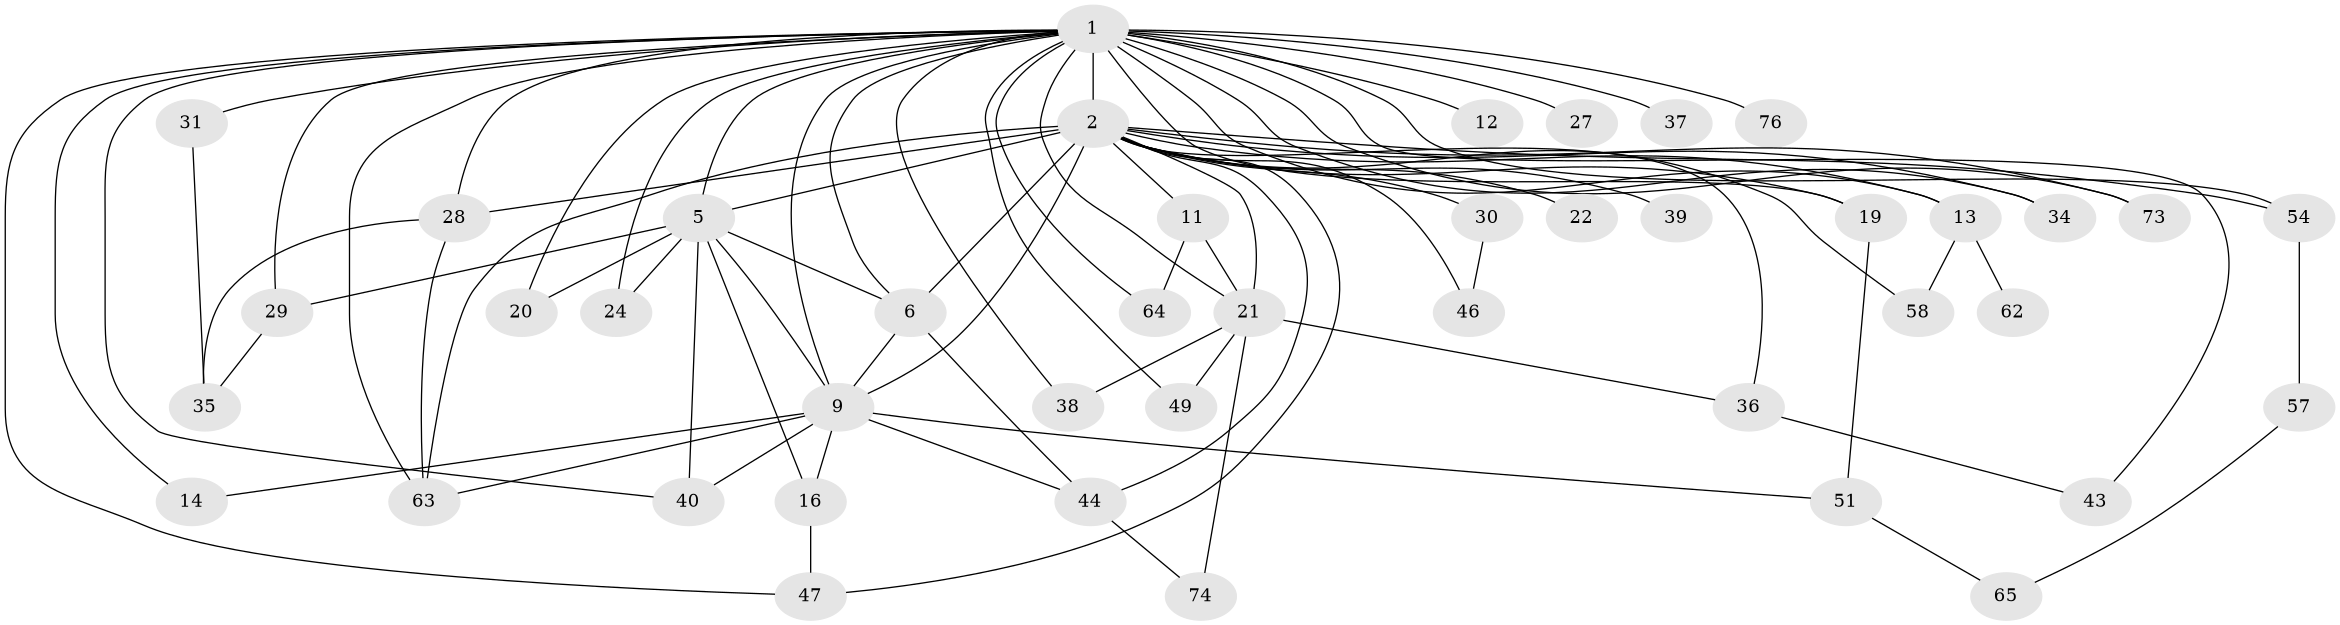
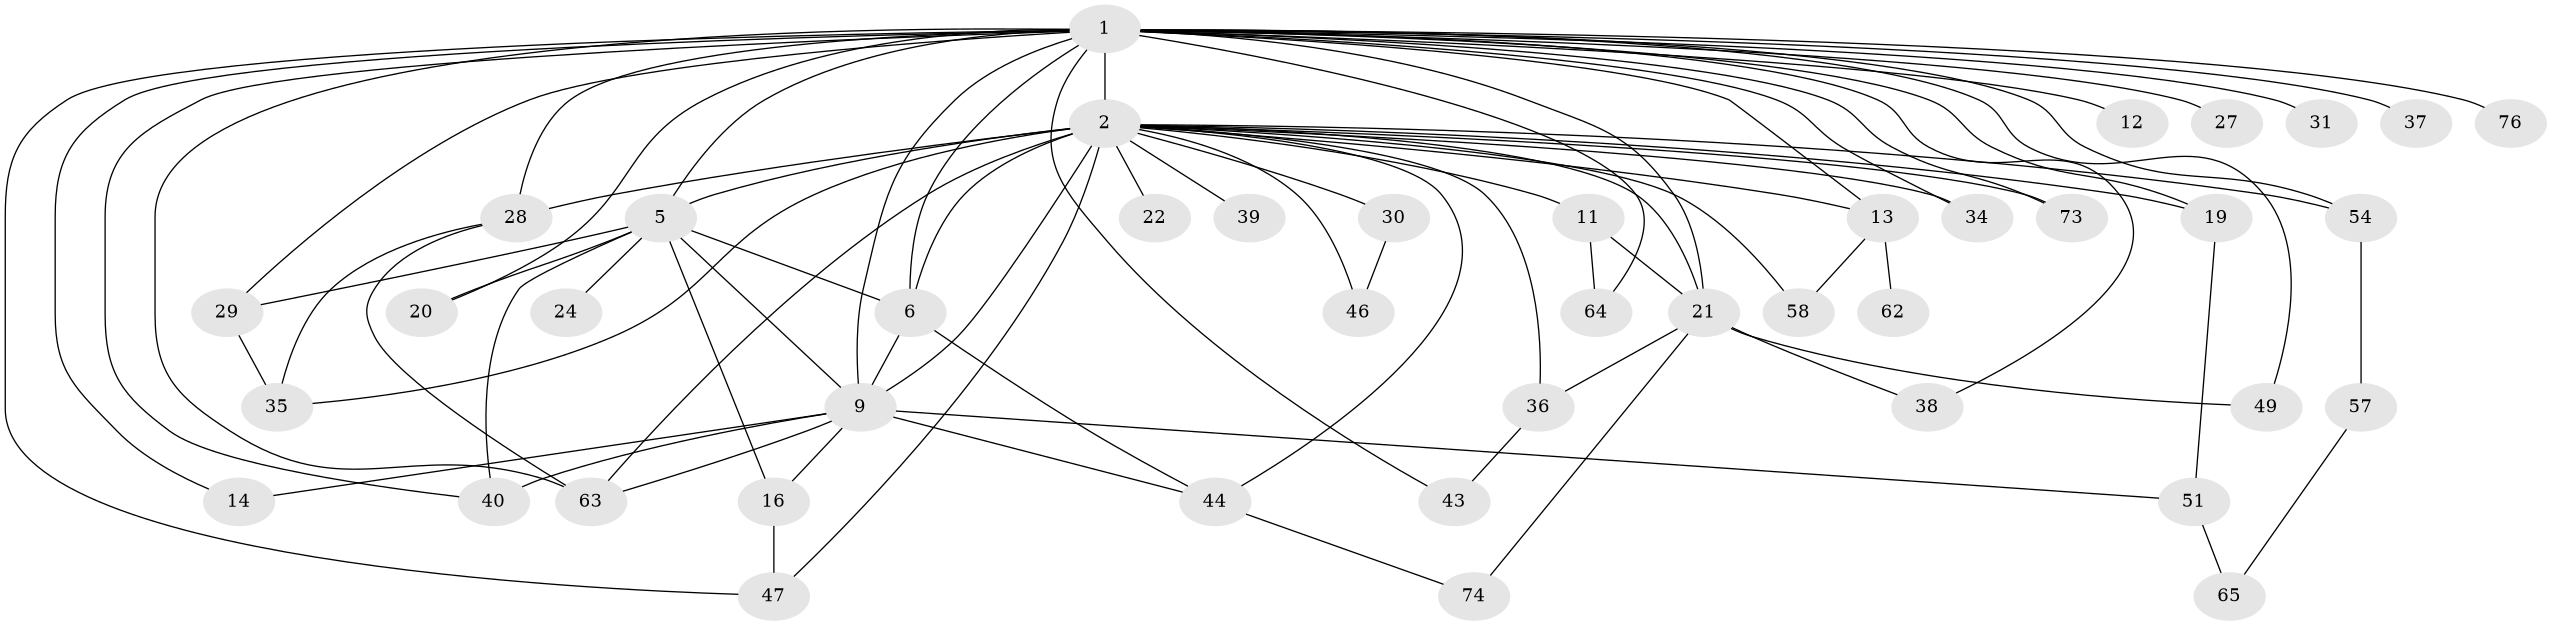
edge "1" -- "24": removed
edge "31" -- "35": now "2" -- "35"
